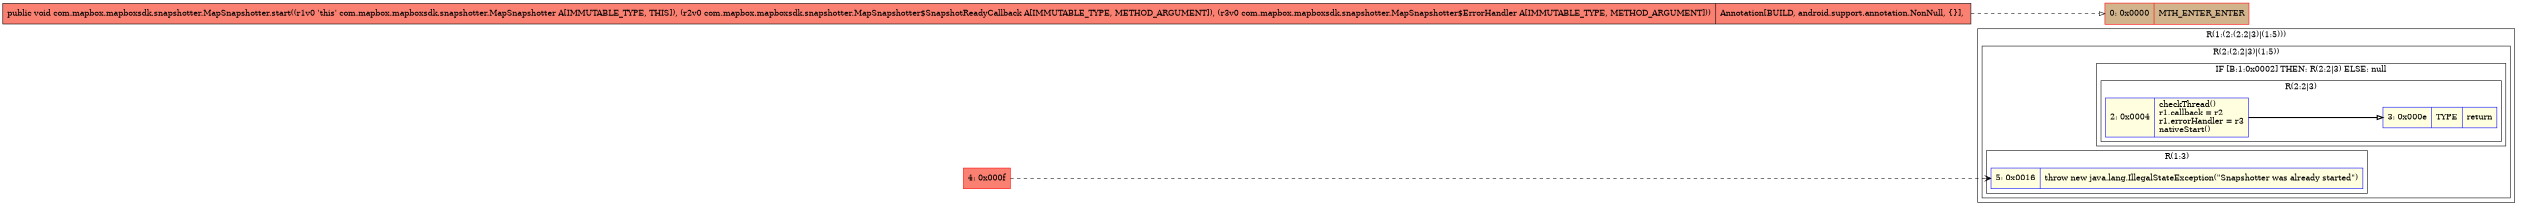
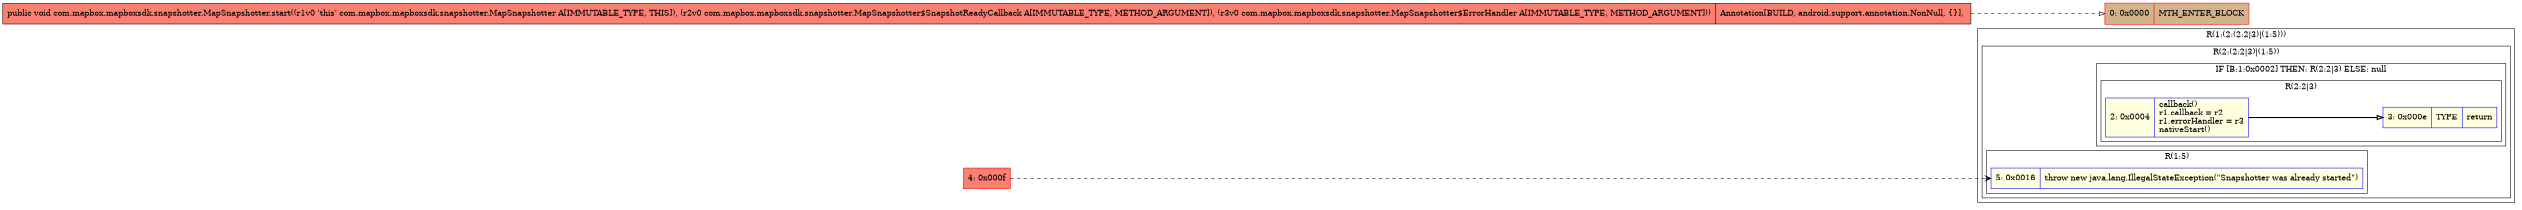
node "0: 0x0000": text "MTH_ENTER_ENTER" -> "MTH_ENTER_BLOCK"
node "2: 0x0004": text "checkThread()" -> "callback()"
cluster "R(1:3)": label "R(1:3)" -> "R(1:5)"
